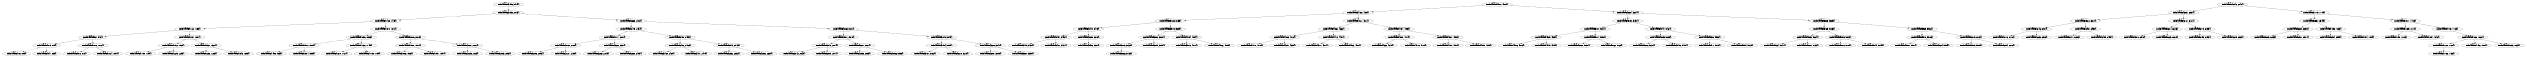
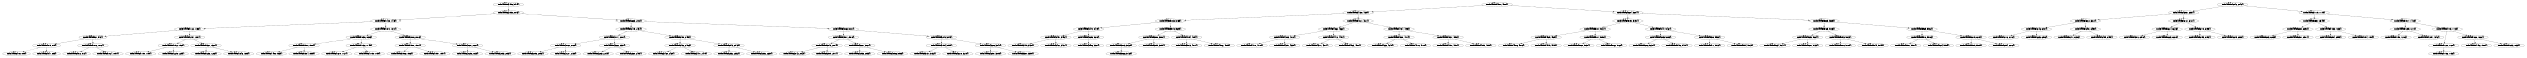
edge "Node{data=[7660, 7660]}" -> "Node{data=[7728, 7728]}": now "Node{data=[7703, 7703]}" -> "Node{data=[7728, 7728]}"
